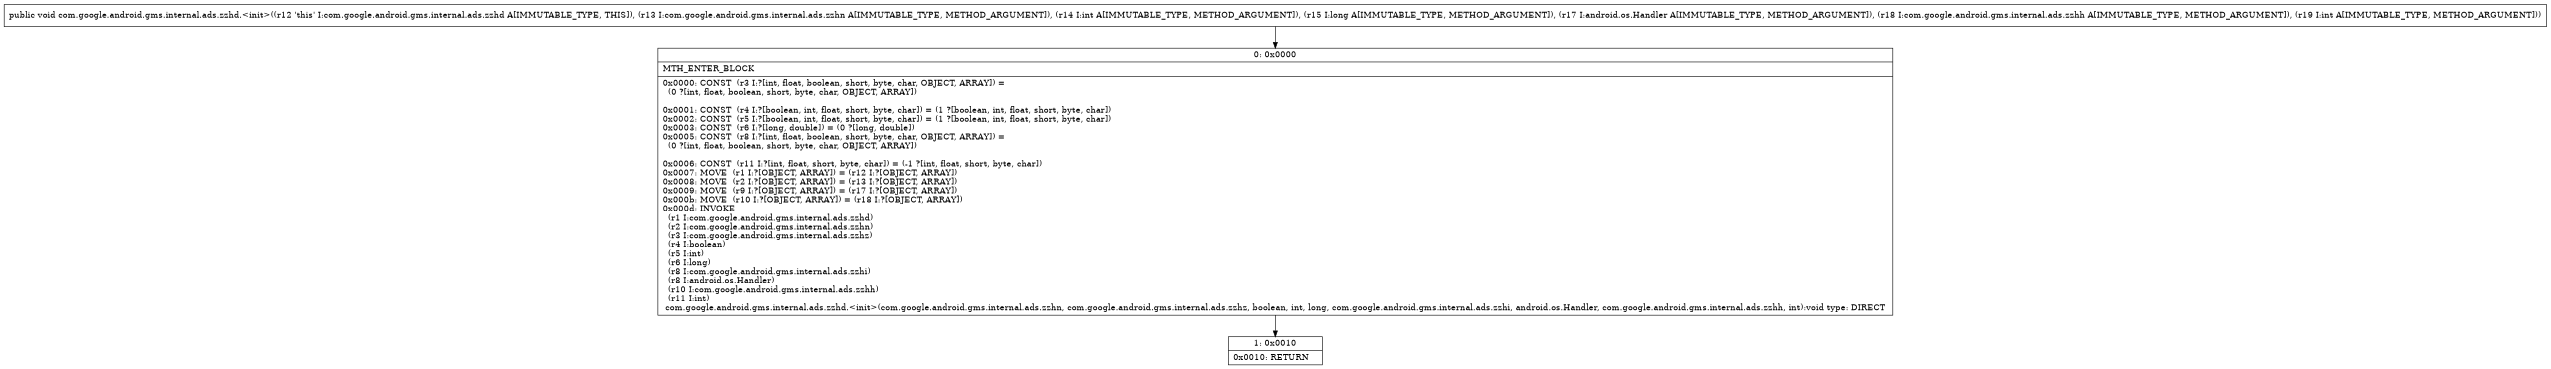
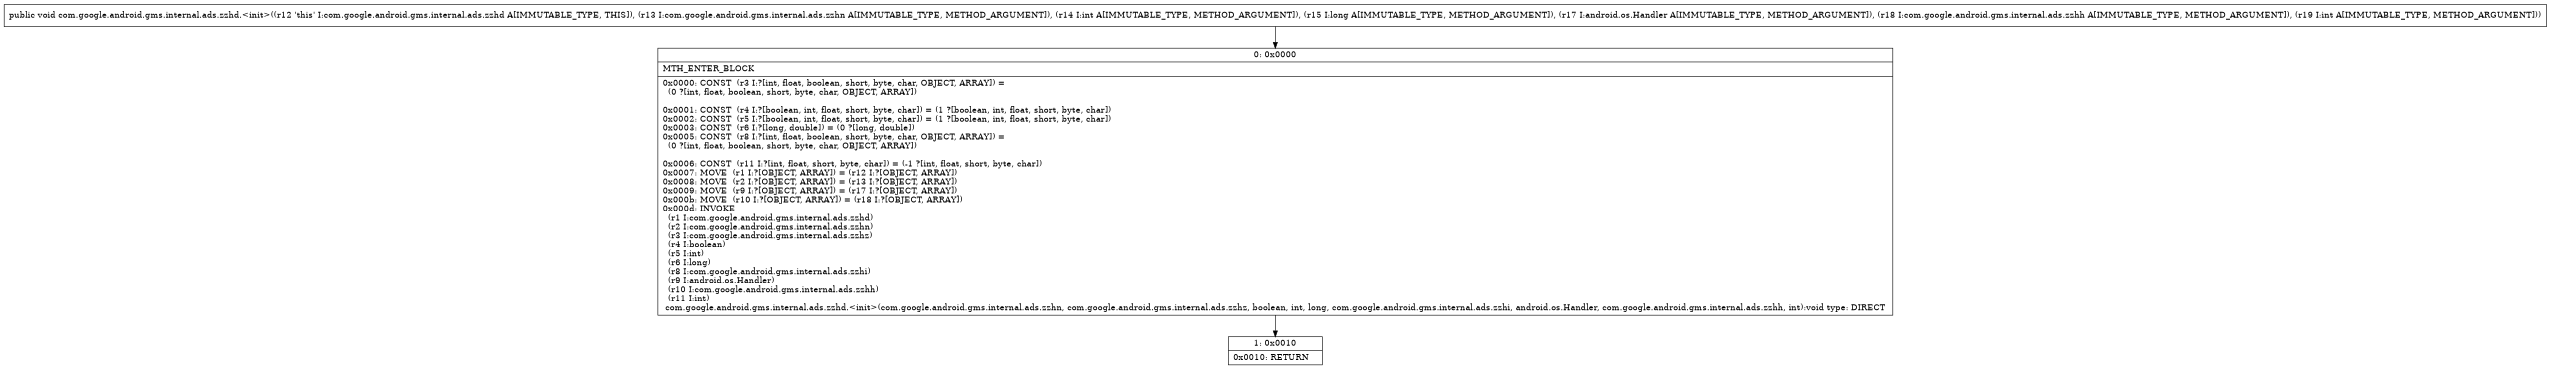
node "0: 0x0000": text "(r8 I:android.os.Handler)" -> "(r9 I:android.os.Handler)"
